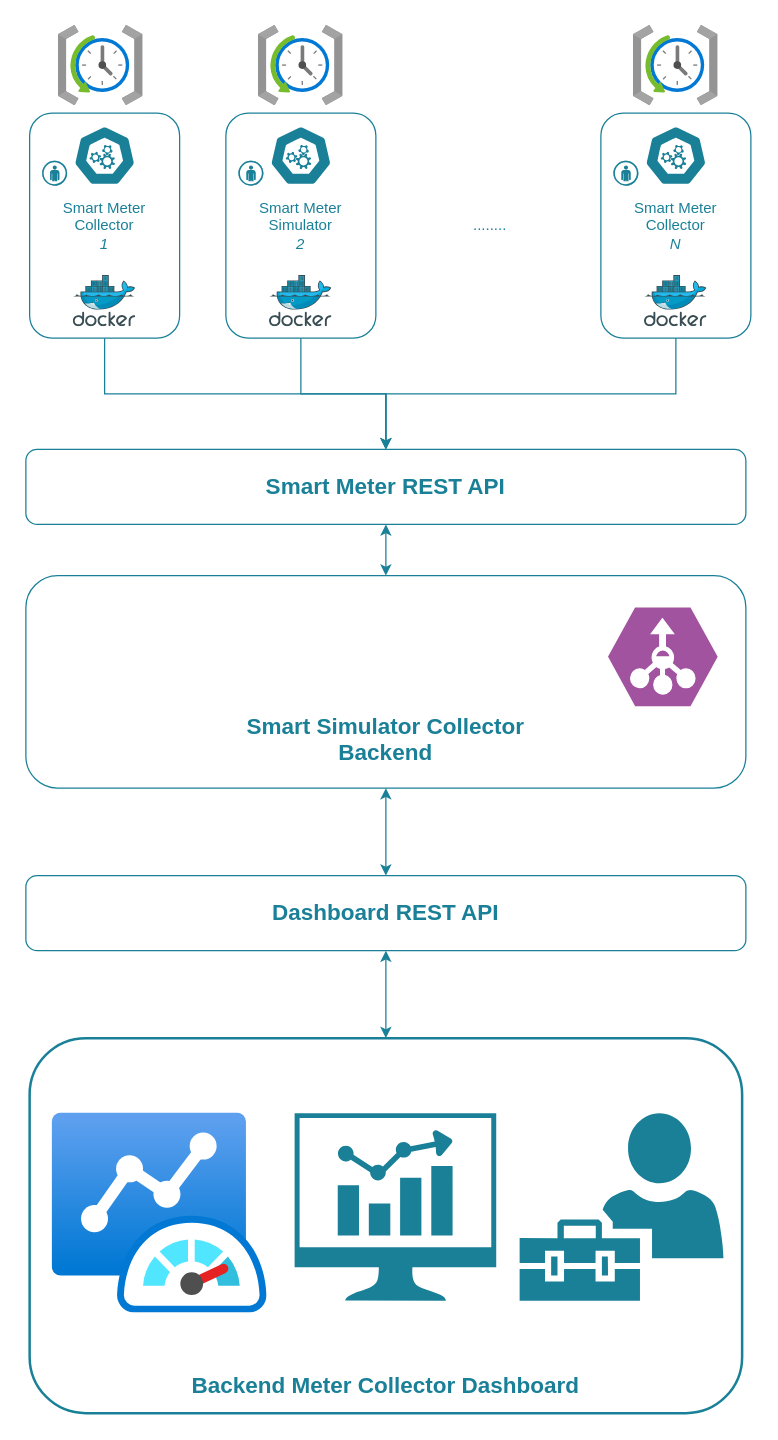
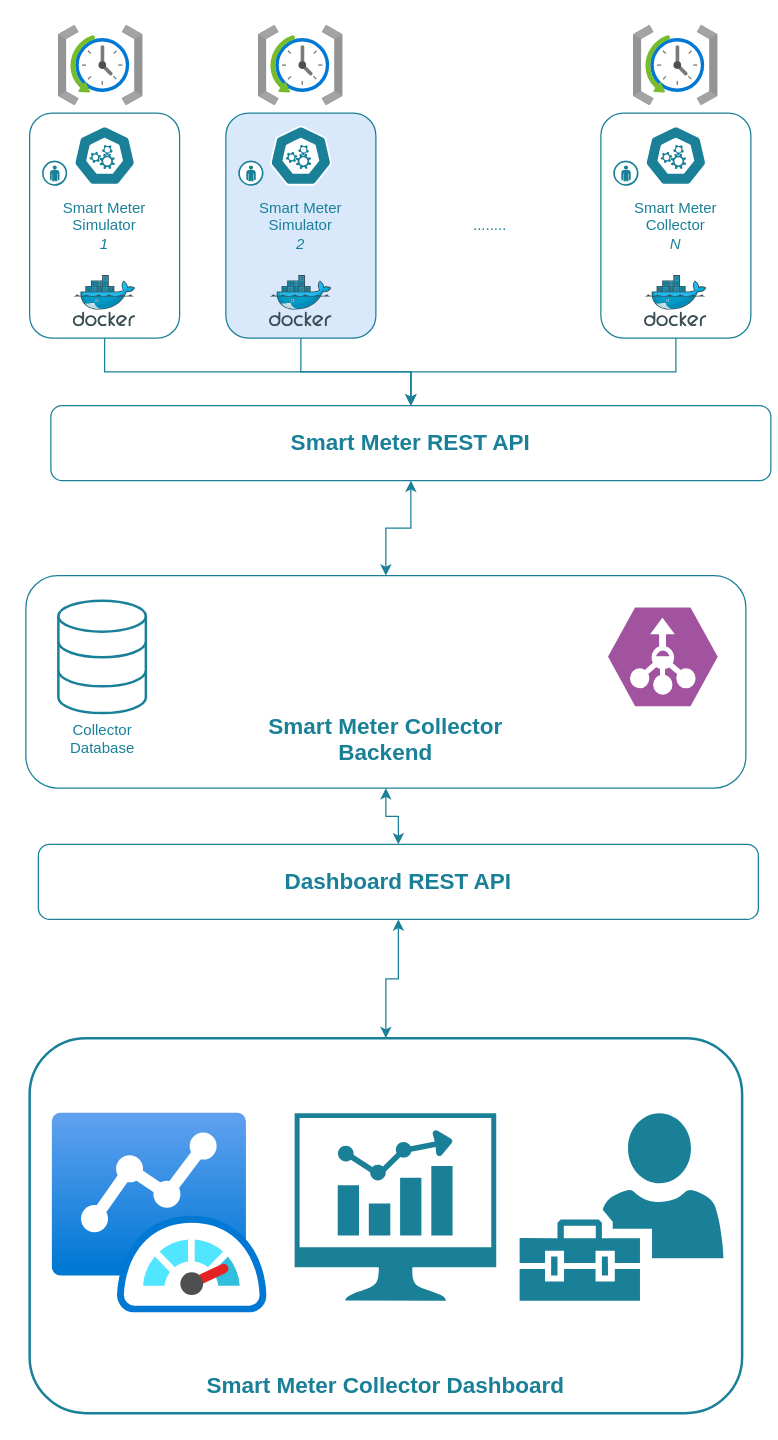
node "Smart Meter Collector 1": label "Smart Meter Collector 1" -> "Smart Meter Simulator 1"
node "Smart Meter Simulator 2": fillcolor #ffffff -> #dae8fc
node "Smart Meter REST API": moved (386, 487) -> (411, 443)
node "Collector Database": added
node "Smart Simulator Collector Backend": label "Smart Simulator Collector Backend" -> "Smart Meter Collector Backend"
node "Dashboard REST API": moved (386, 913) -> (398, 882)
node "Backend Meter Collector Dashboard": label "Backend Meter Collector Dashboard" -> "Smart Meter Collector Dashboard"
